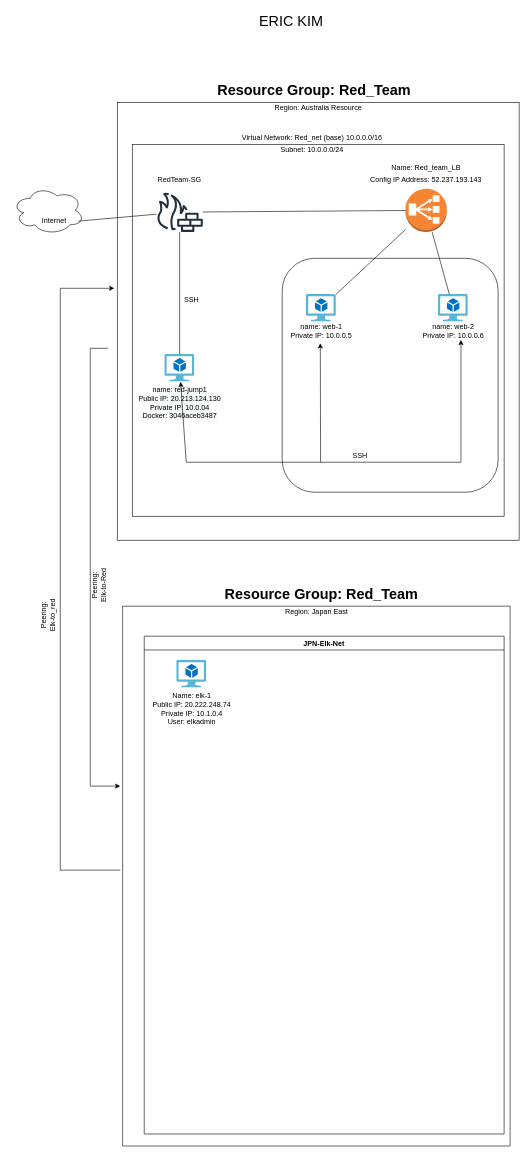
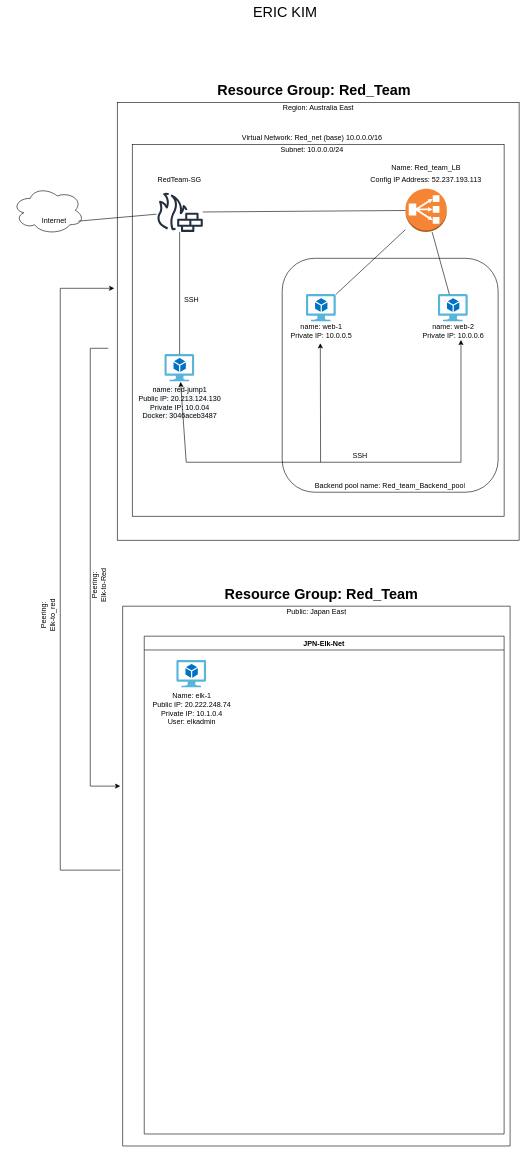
node "ERIC KIM": moved (291, 21) -> (285, 12)
node "Region: Australia Resource": label "Region: Australia Resource" -> "Region: Australia East"
node "Config IP Address: 52.237.193.143": label "Config IP Address: 52.237.193.143" -> "Config IP Address: 52.237.193.113"
node "Backend pool name: Red_team_Backend_pool": added
node "Region: Japan East": label "Region: Japan East" -> "Public: Japan East"
